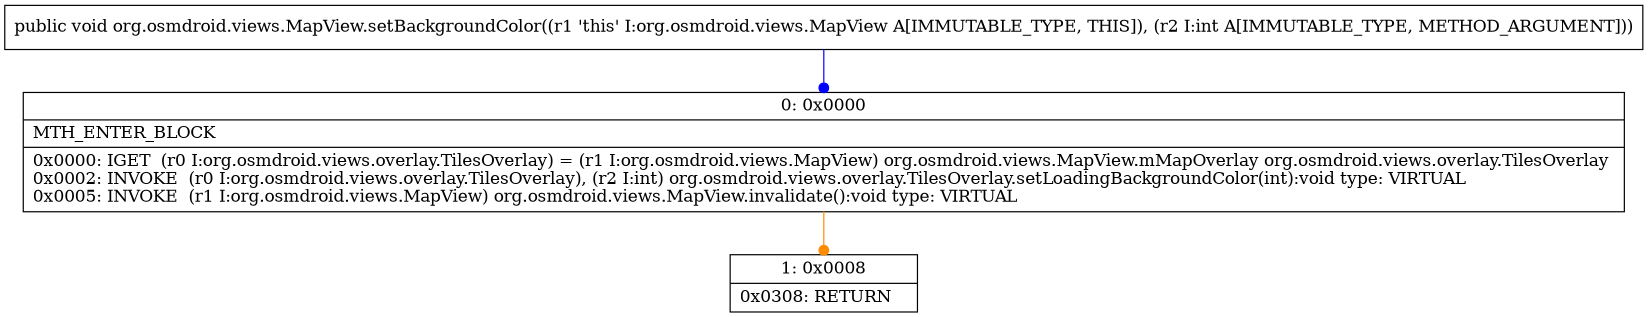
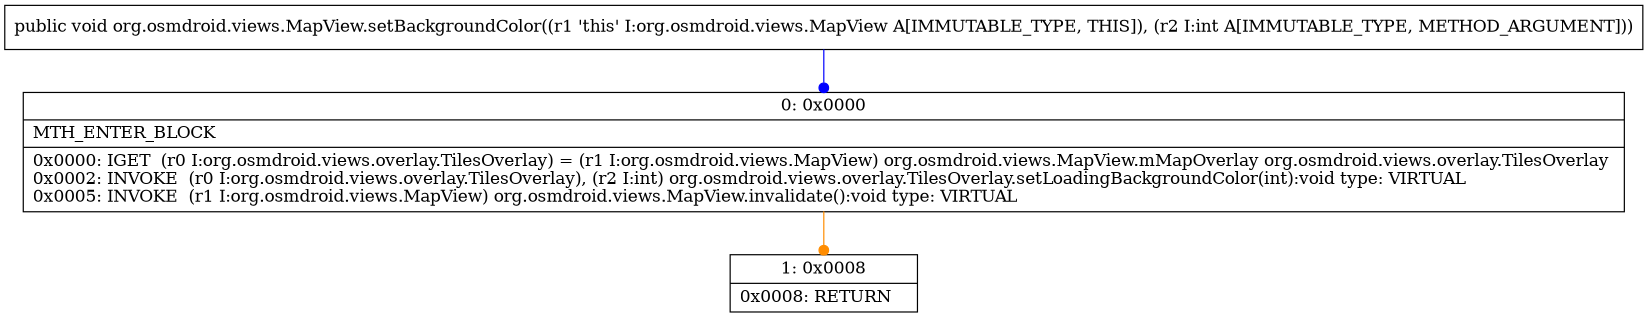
node "1: 0x0008": text "0x0308: RETURN" -> "0x0008: RETURN"
